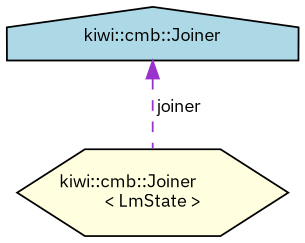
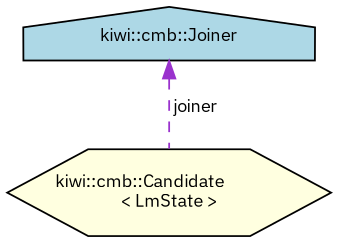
node "kiwi::cmb::Joiner < LmState >": label "kiwi::cmb::Joiner < LmState >" -> "kiwi::cmb::Candidate < LmState >"
